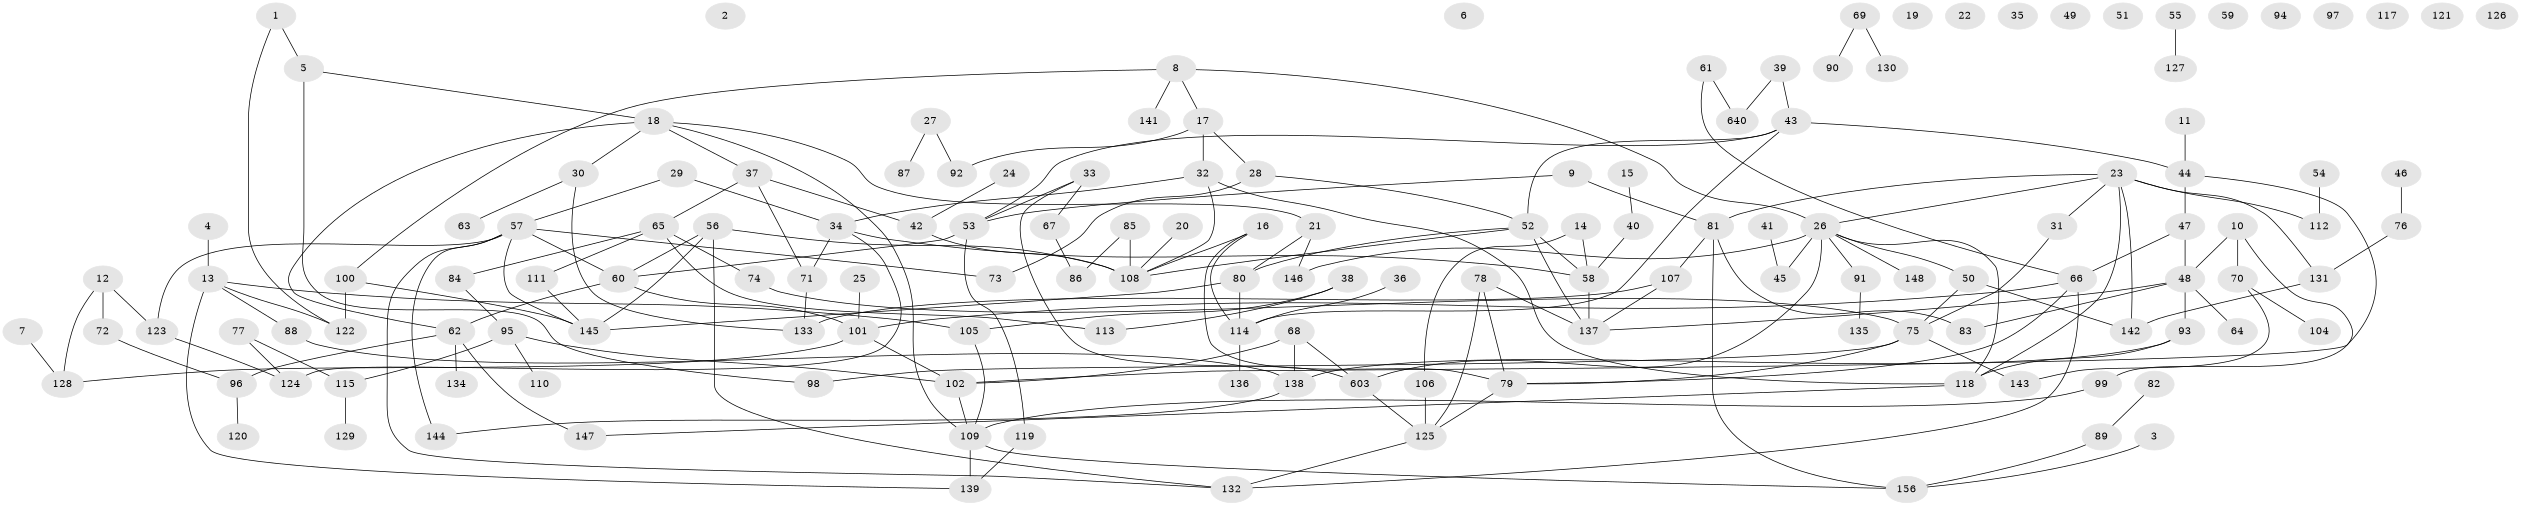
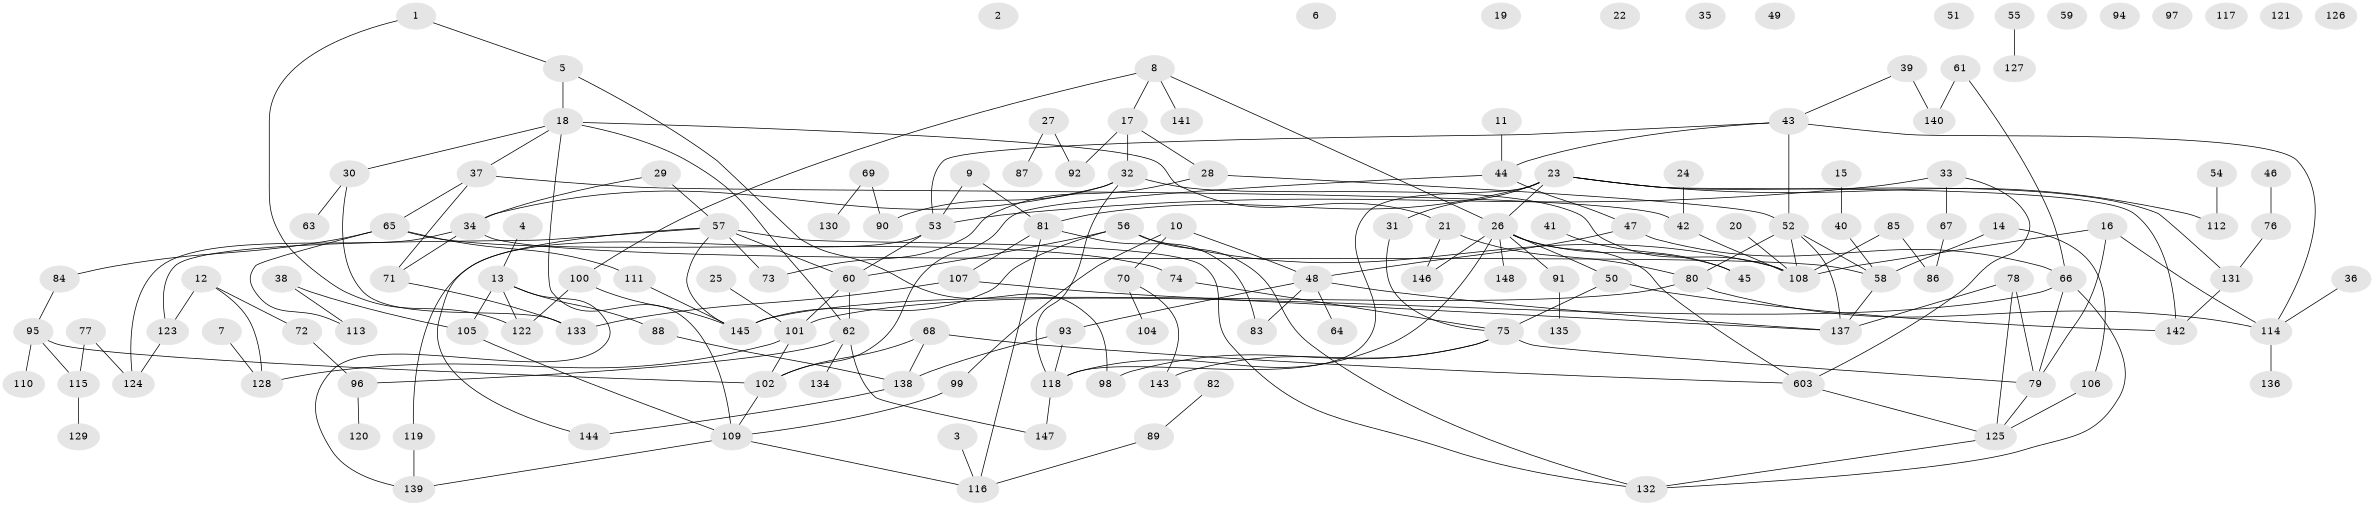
node "640": label "640" -> "140"
edge "32" -- "90": added
node "156": label "156" -> "116"
